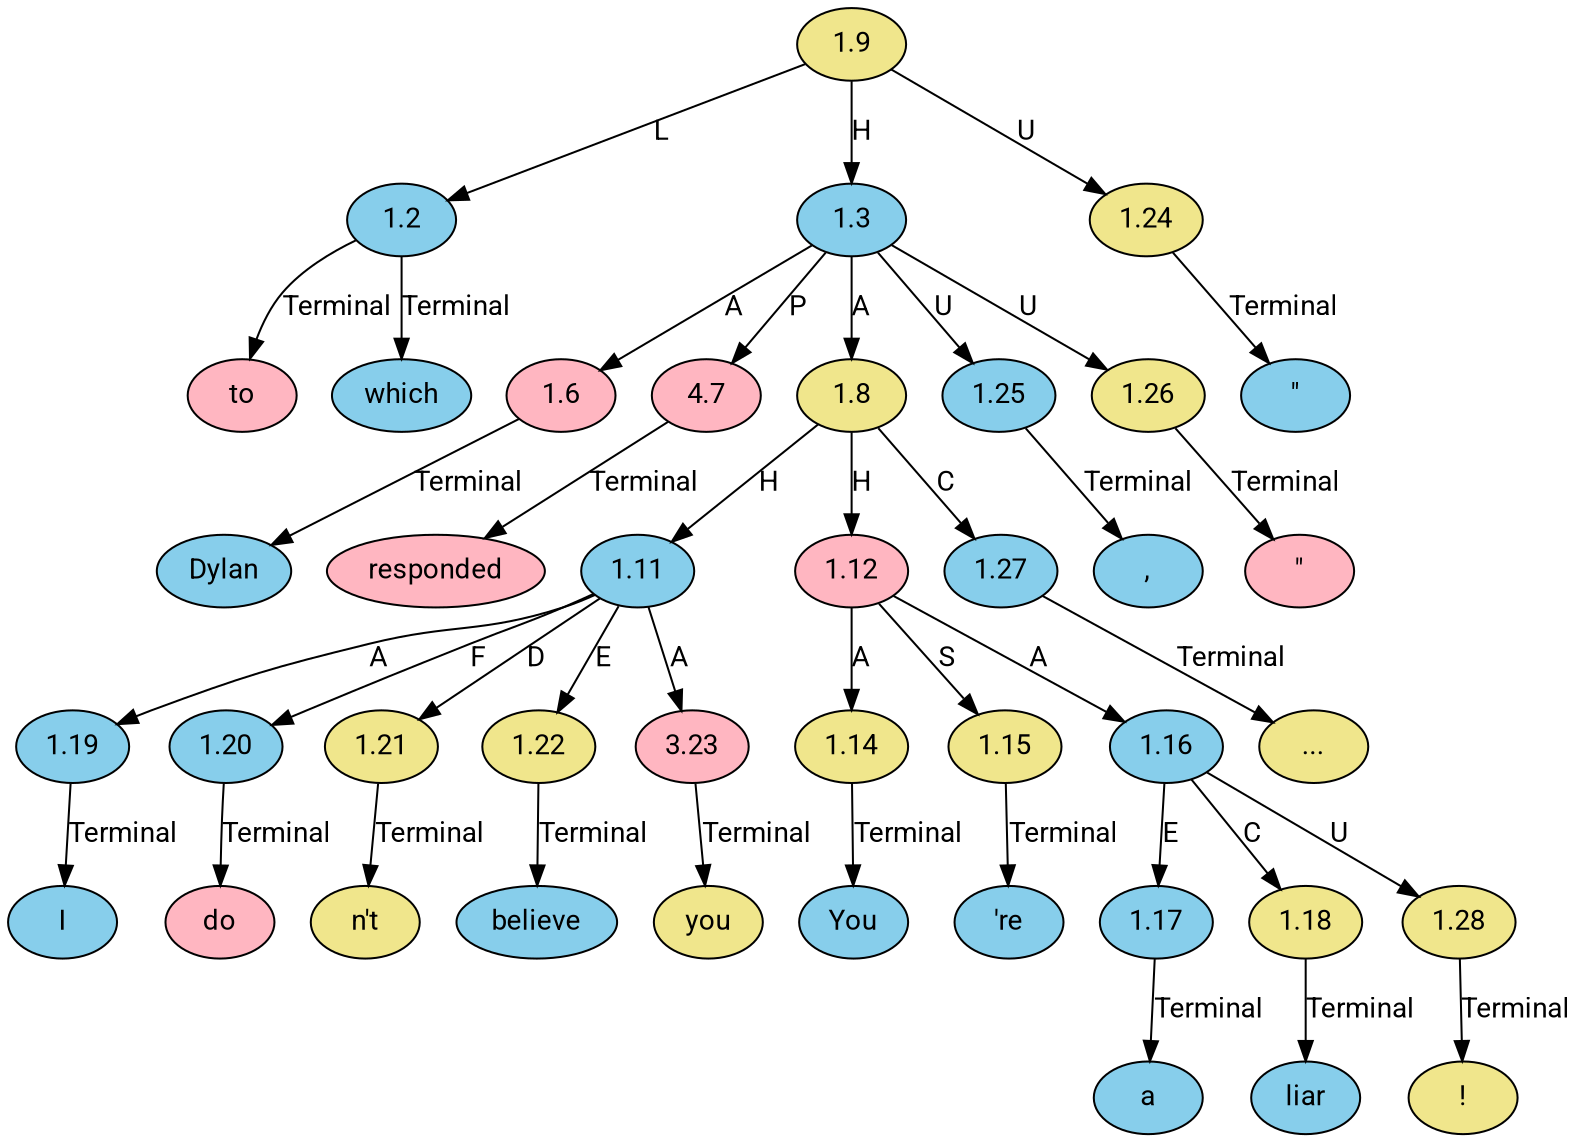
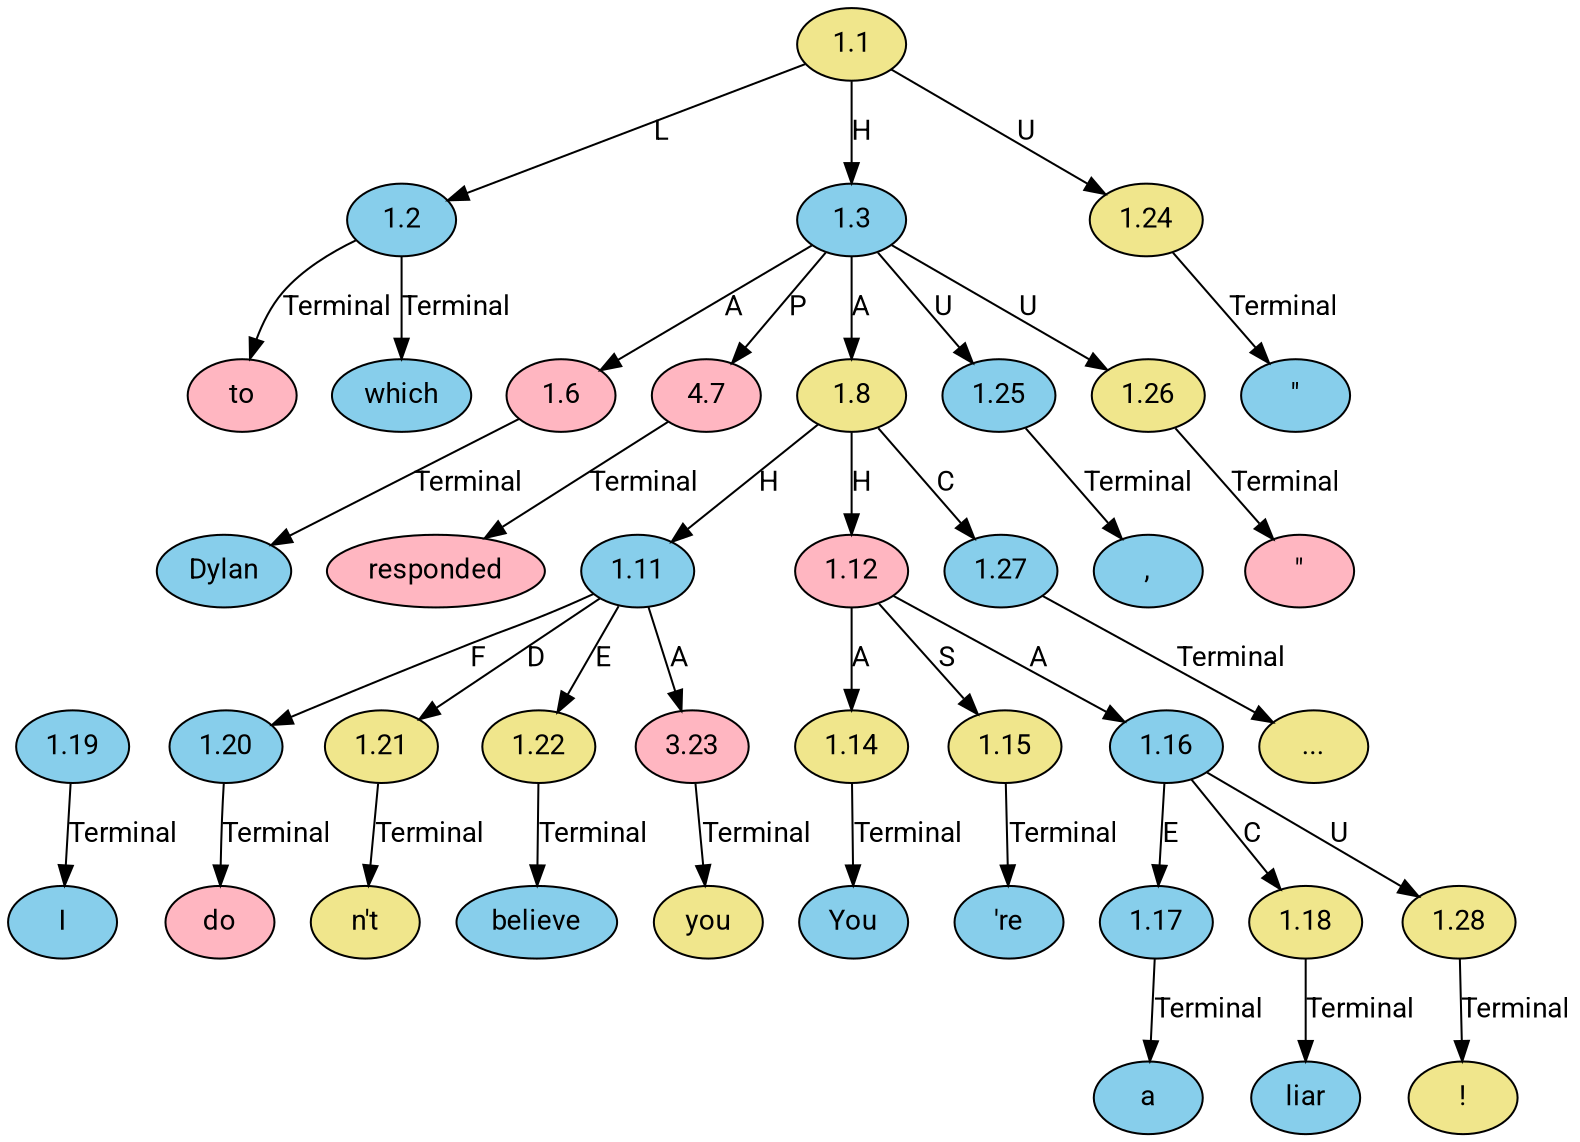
node "1.9": label "1.9" -> "1.1"
edge "1.11" -> "1.19": removed, label "A"
